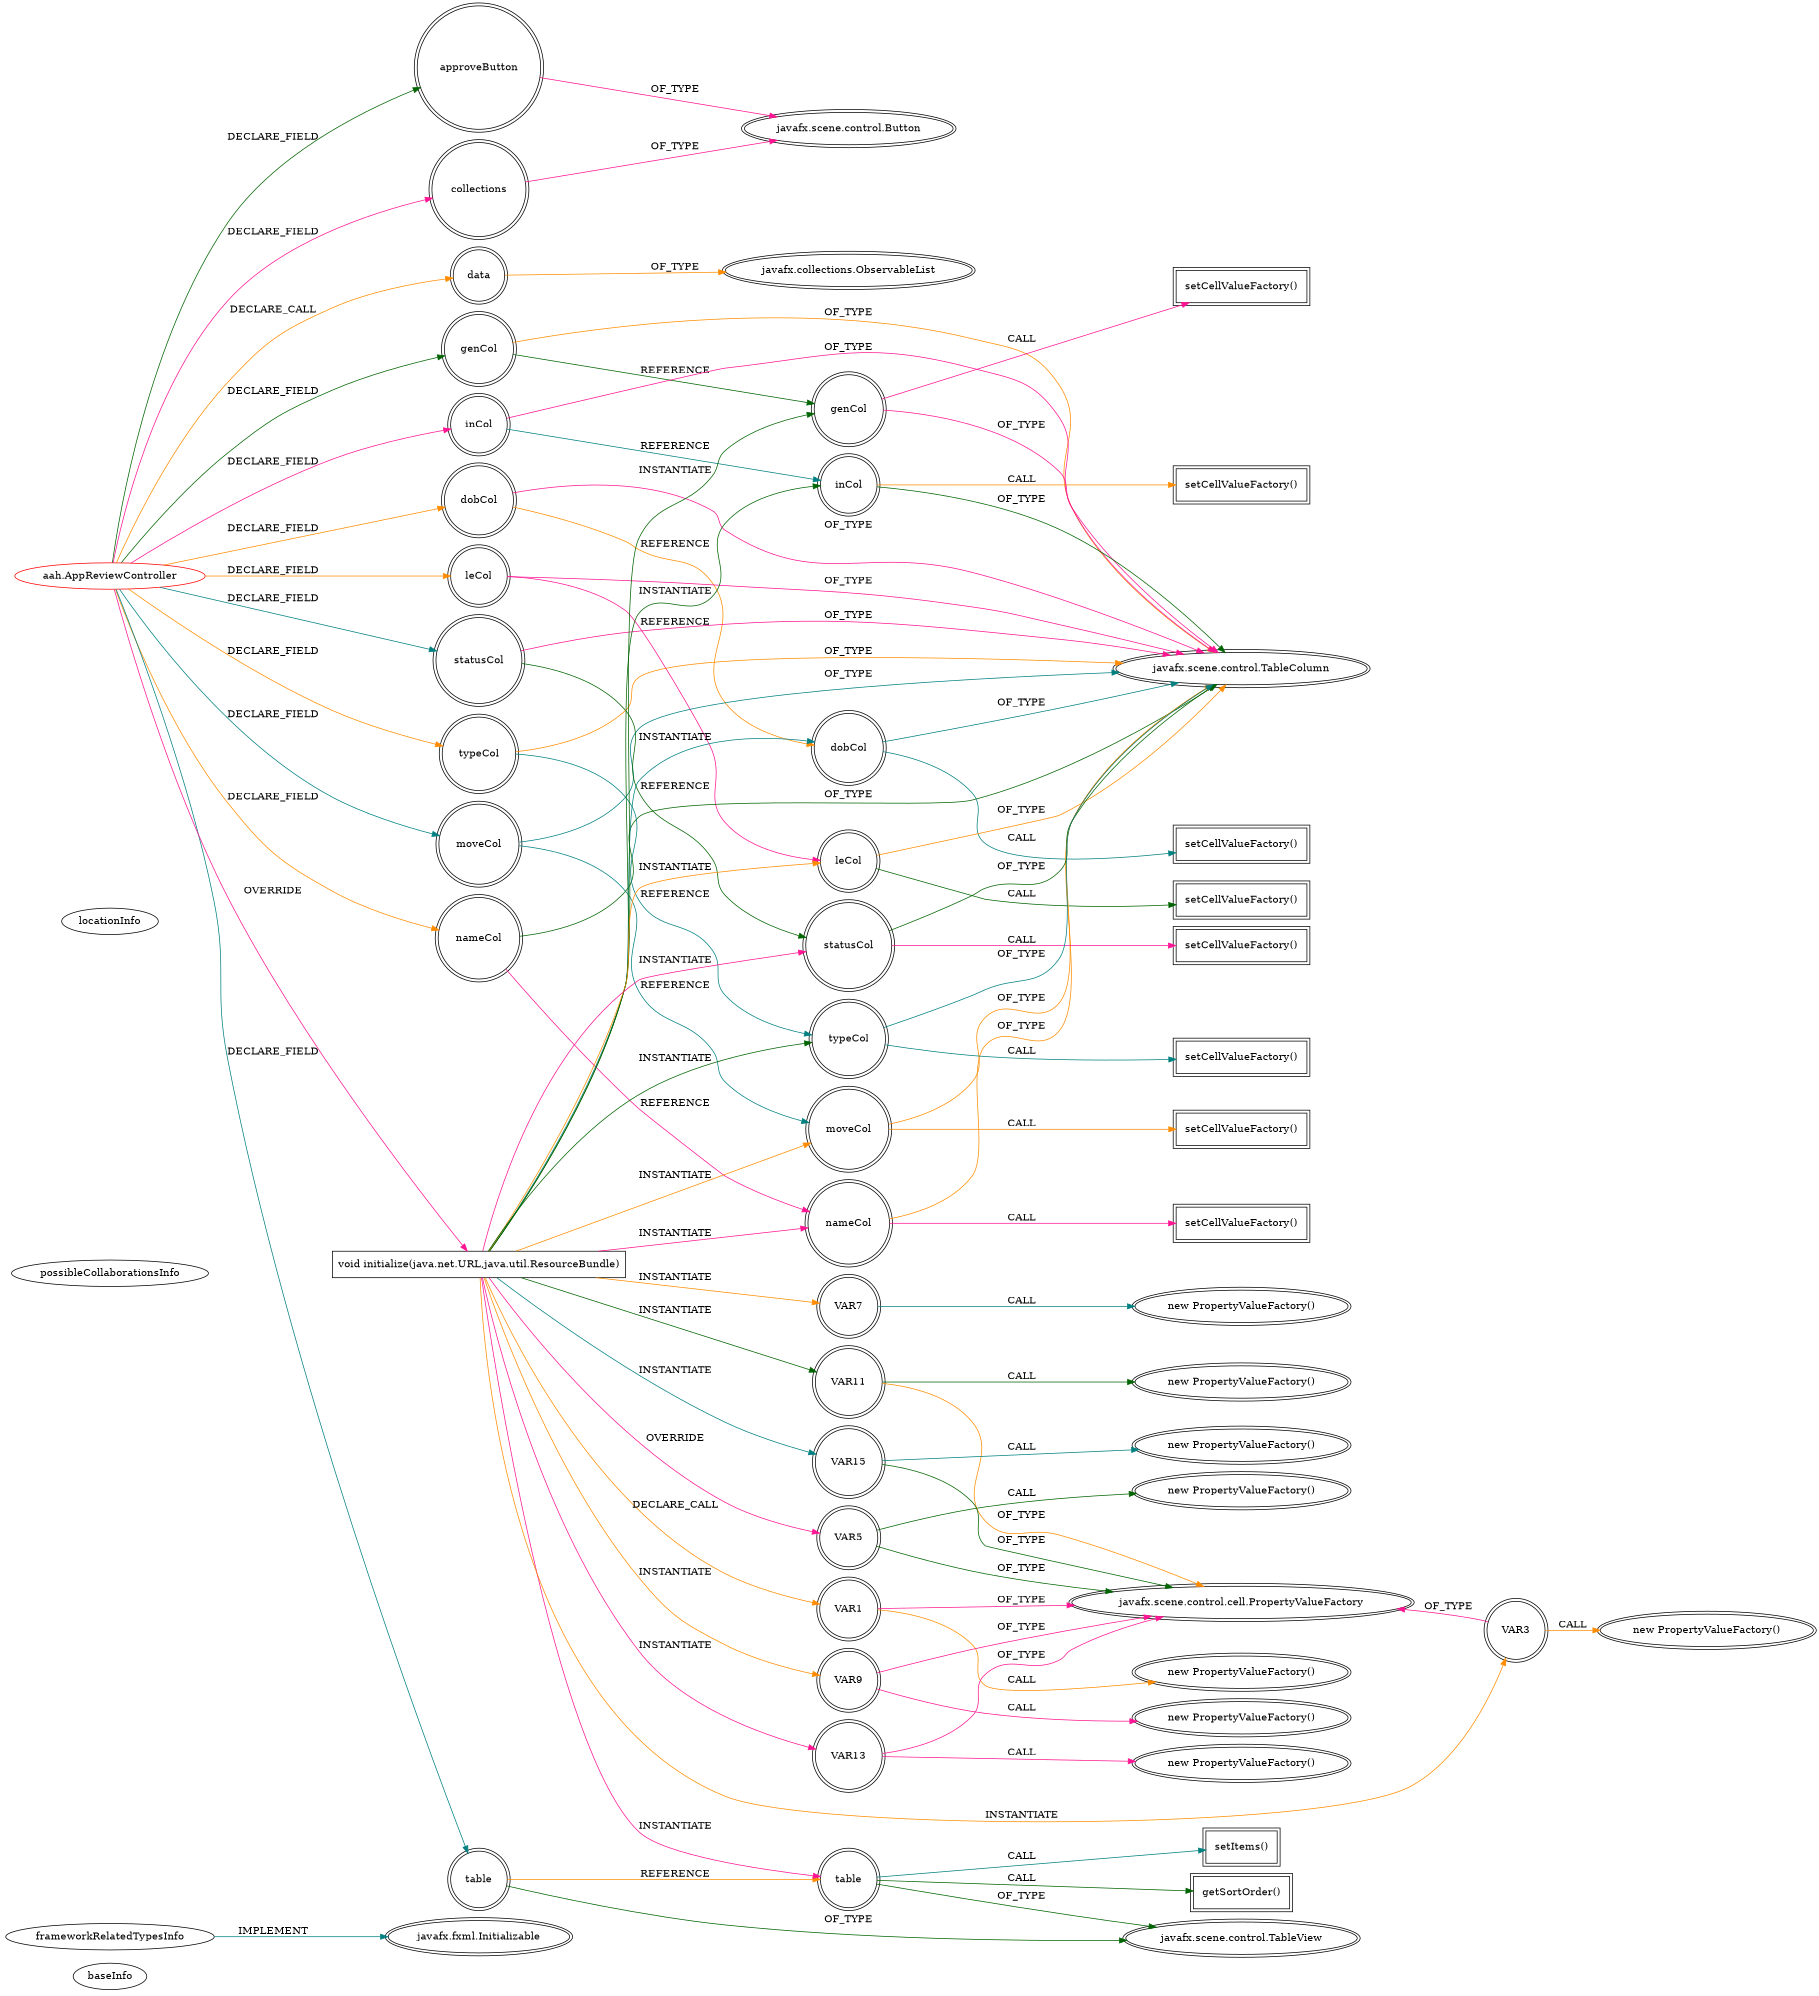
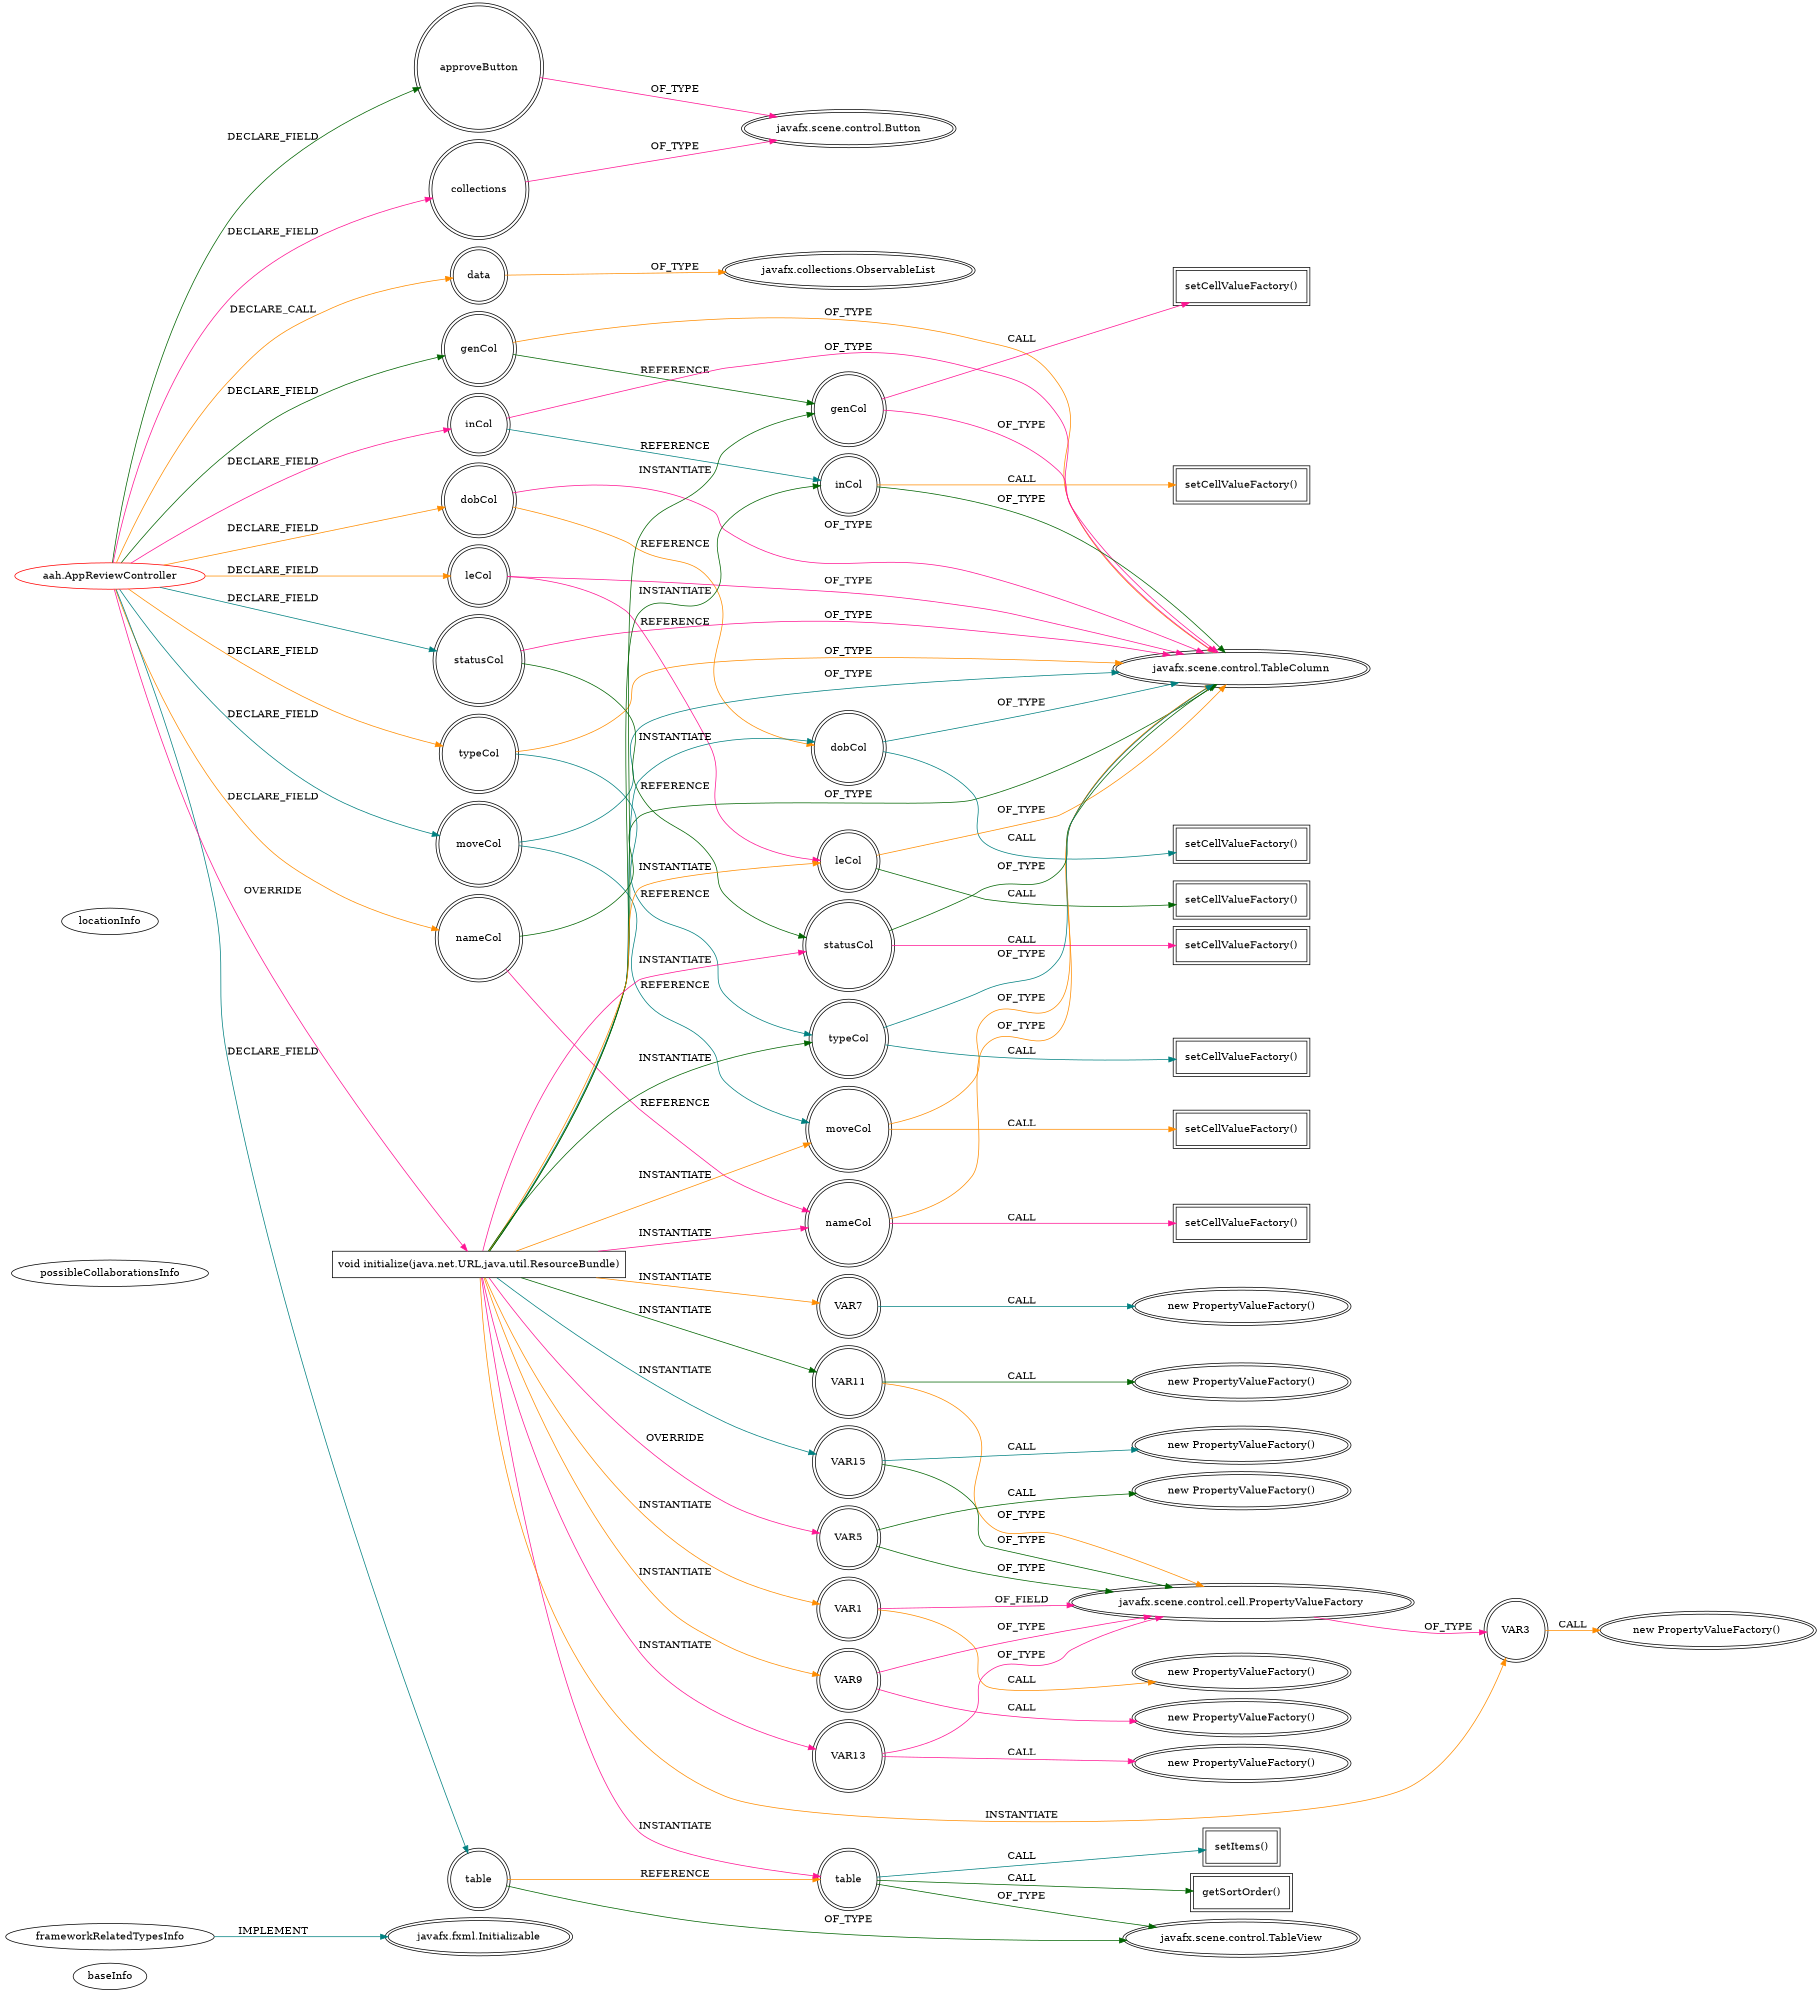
edge "void initialize(java.net.URL,java.util.ResourceBundle)" -> "VAR1": label "DECLARE_CALL" -> "INSTANTIATE"
edge "VAR1" -> "javafx.scene.control.cell.PropertyValueFactory": label "OF_TYPE" -> "OF_FIELD"
edge "VAR3" -> "javafx.scene.control.cell.PropertyValueFactory": reversed
